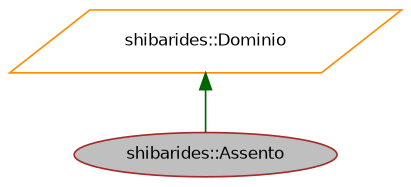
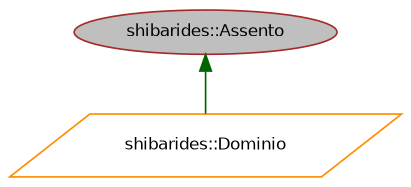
edge "shibarides::Assento" -> "shibarides::Dominio": reversed
